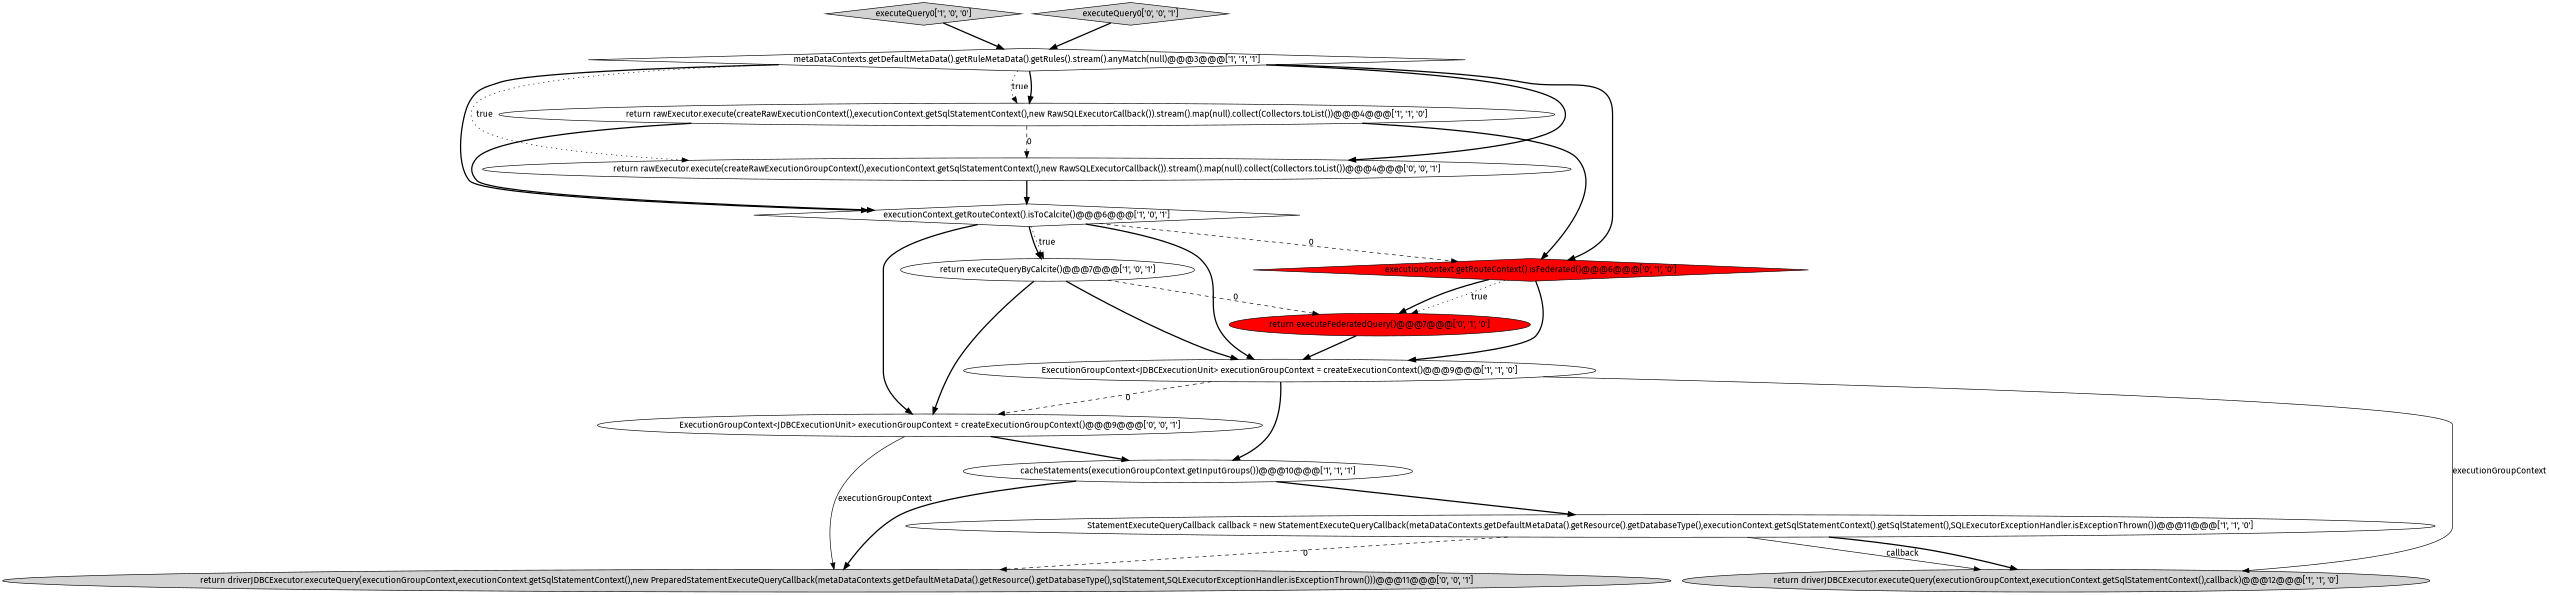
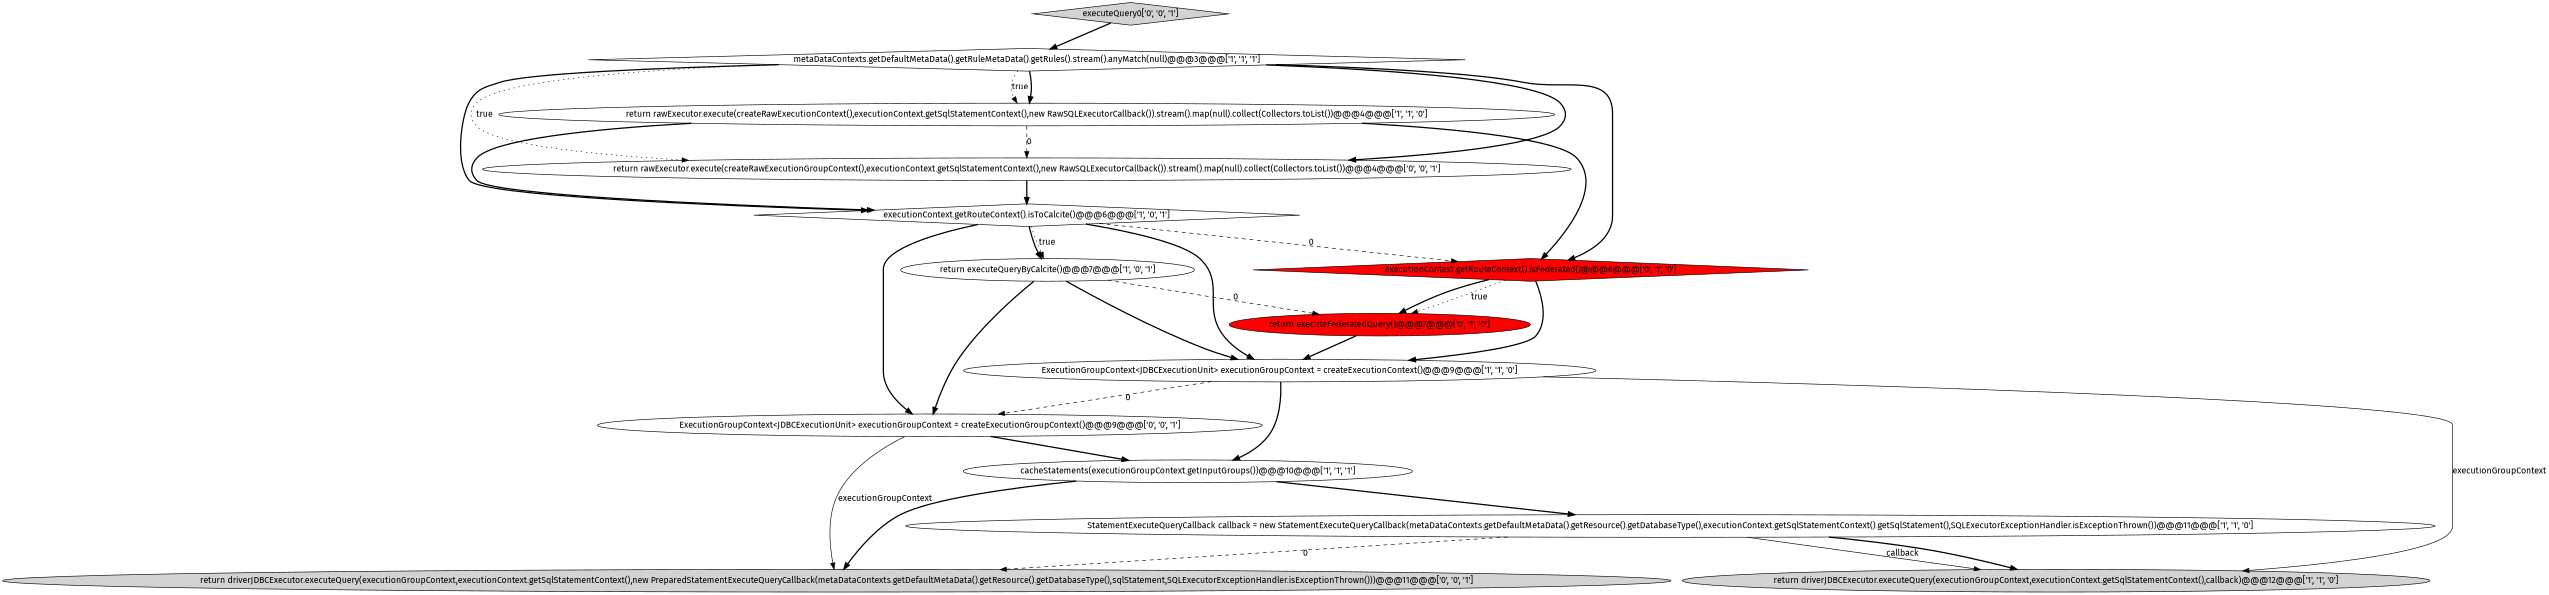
node "executeQuery0['1', '0', '0']": removed
